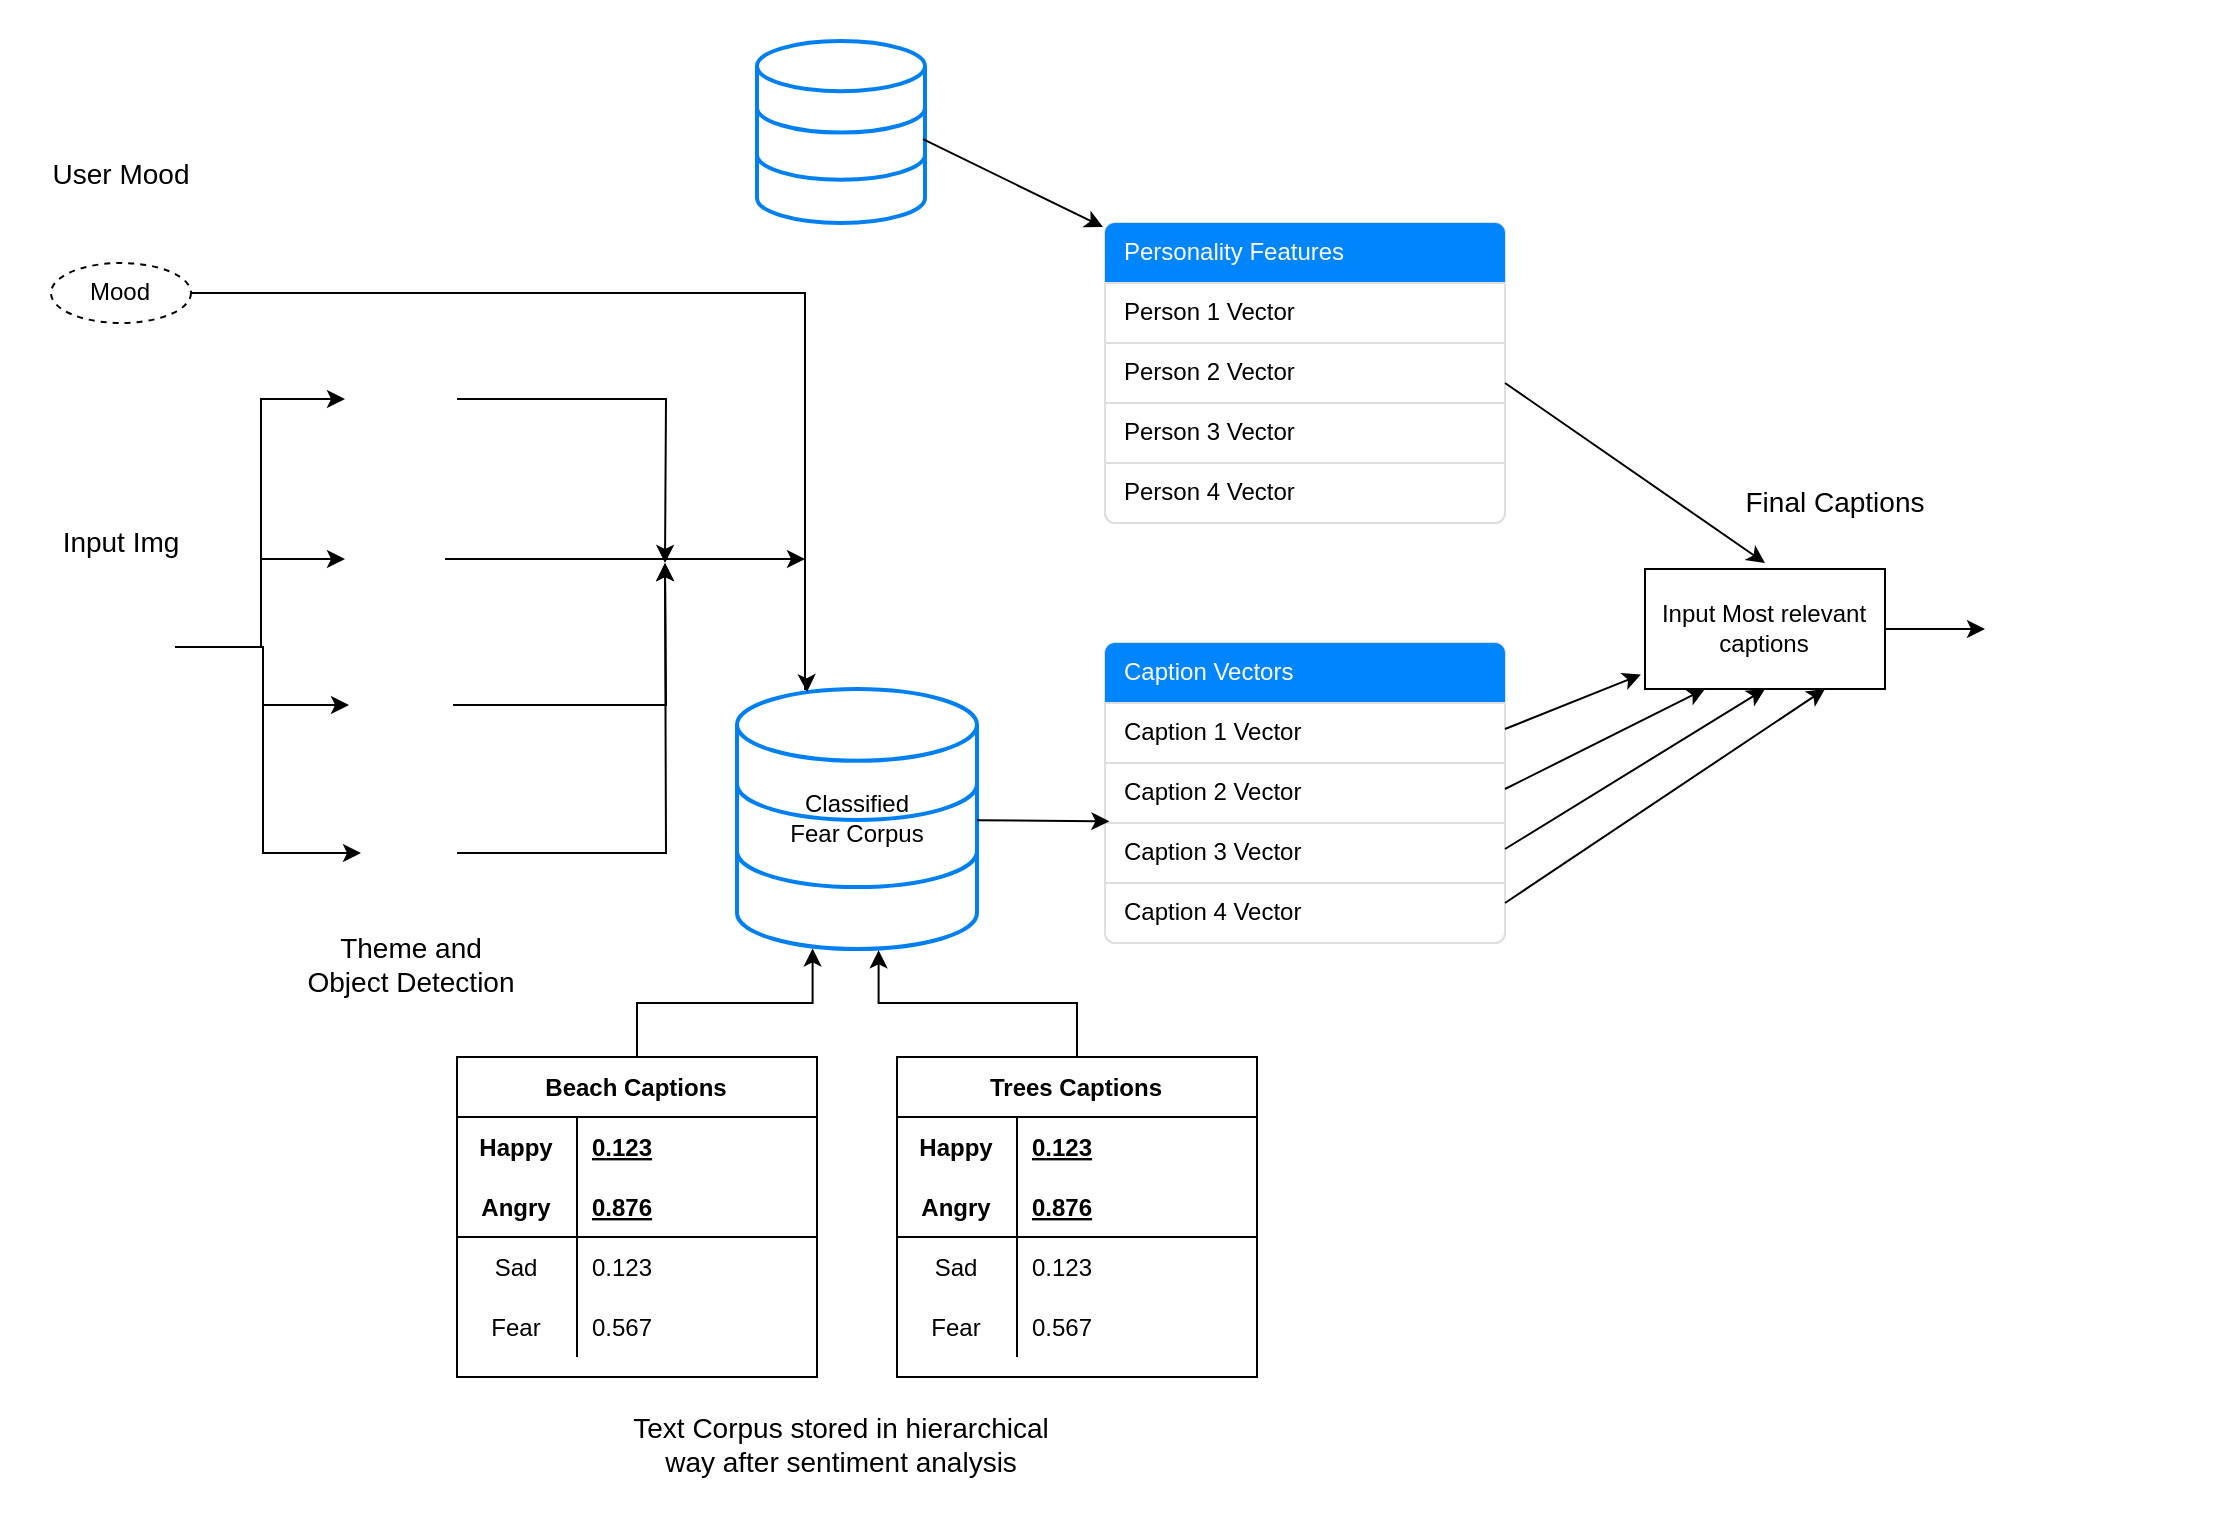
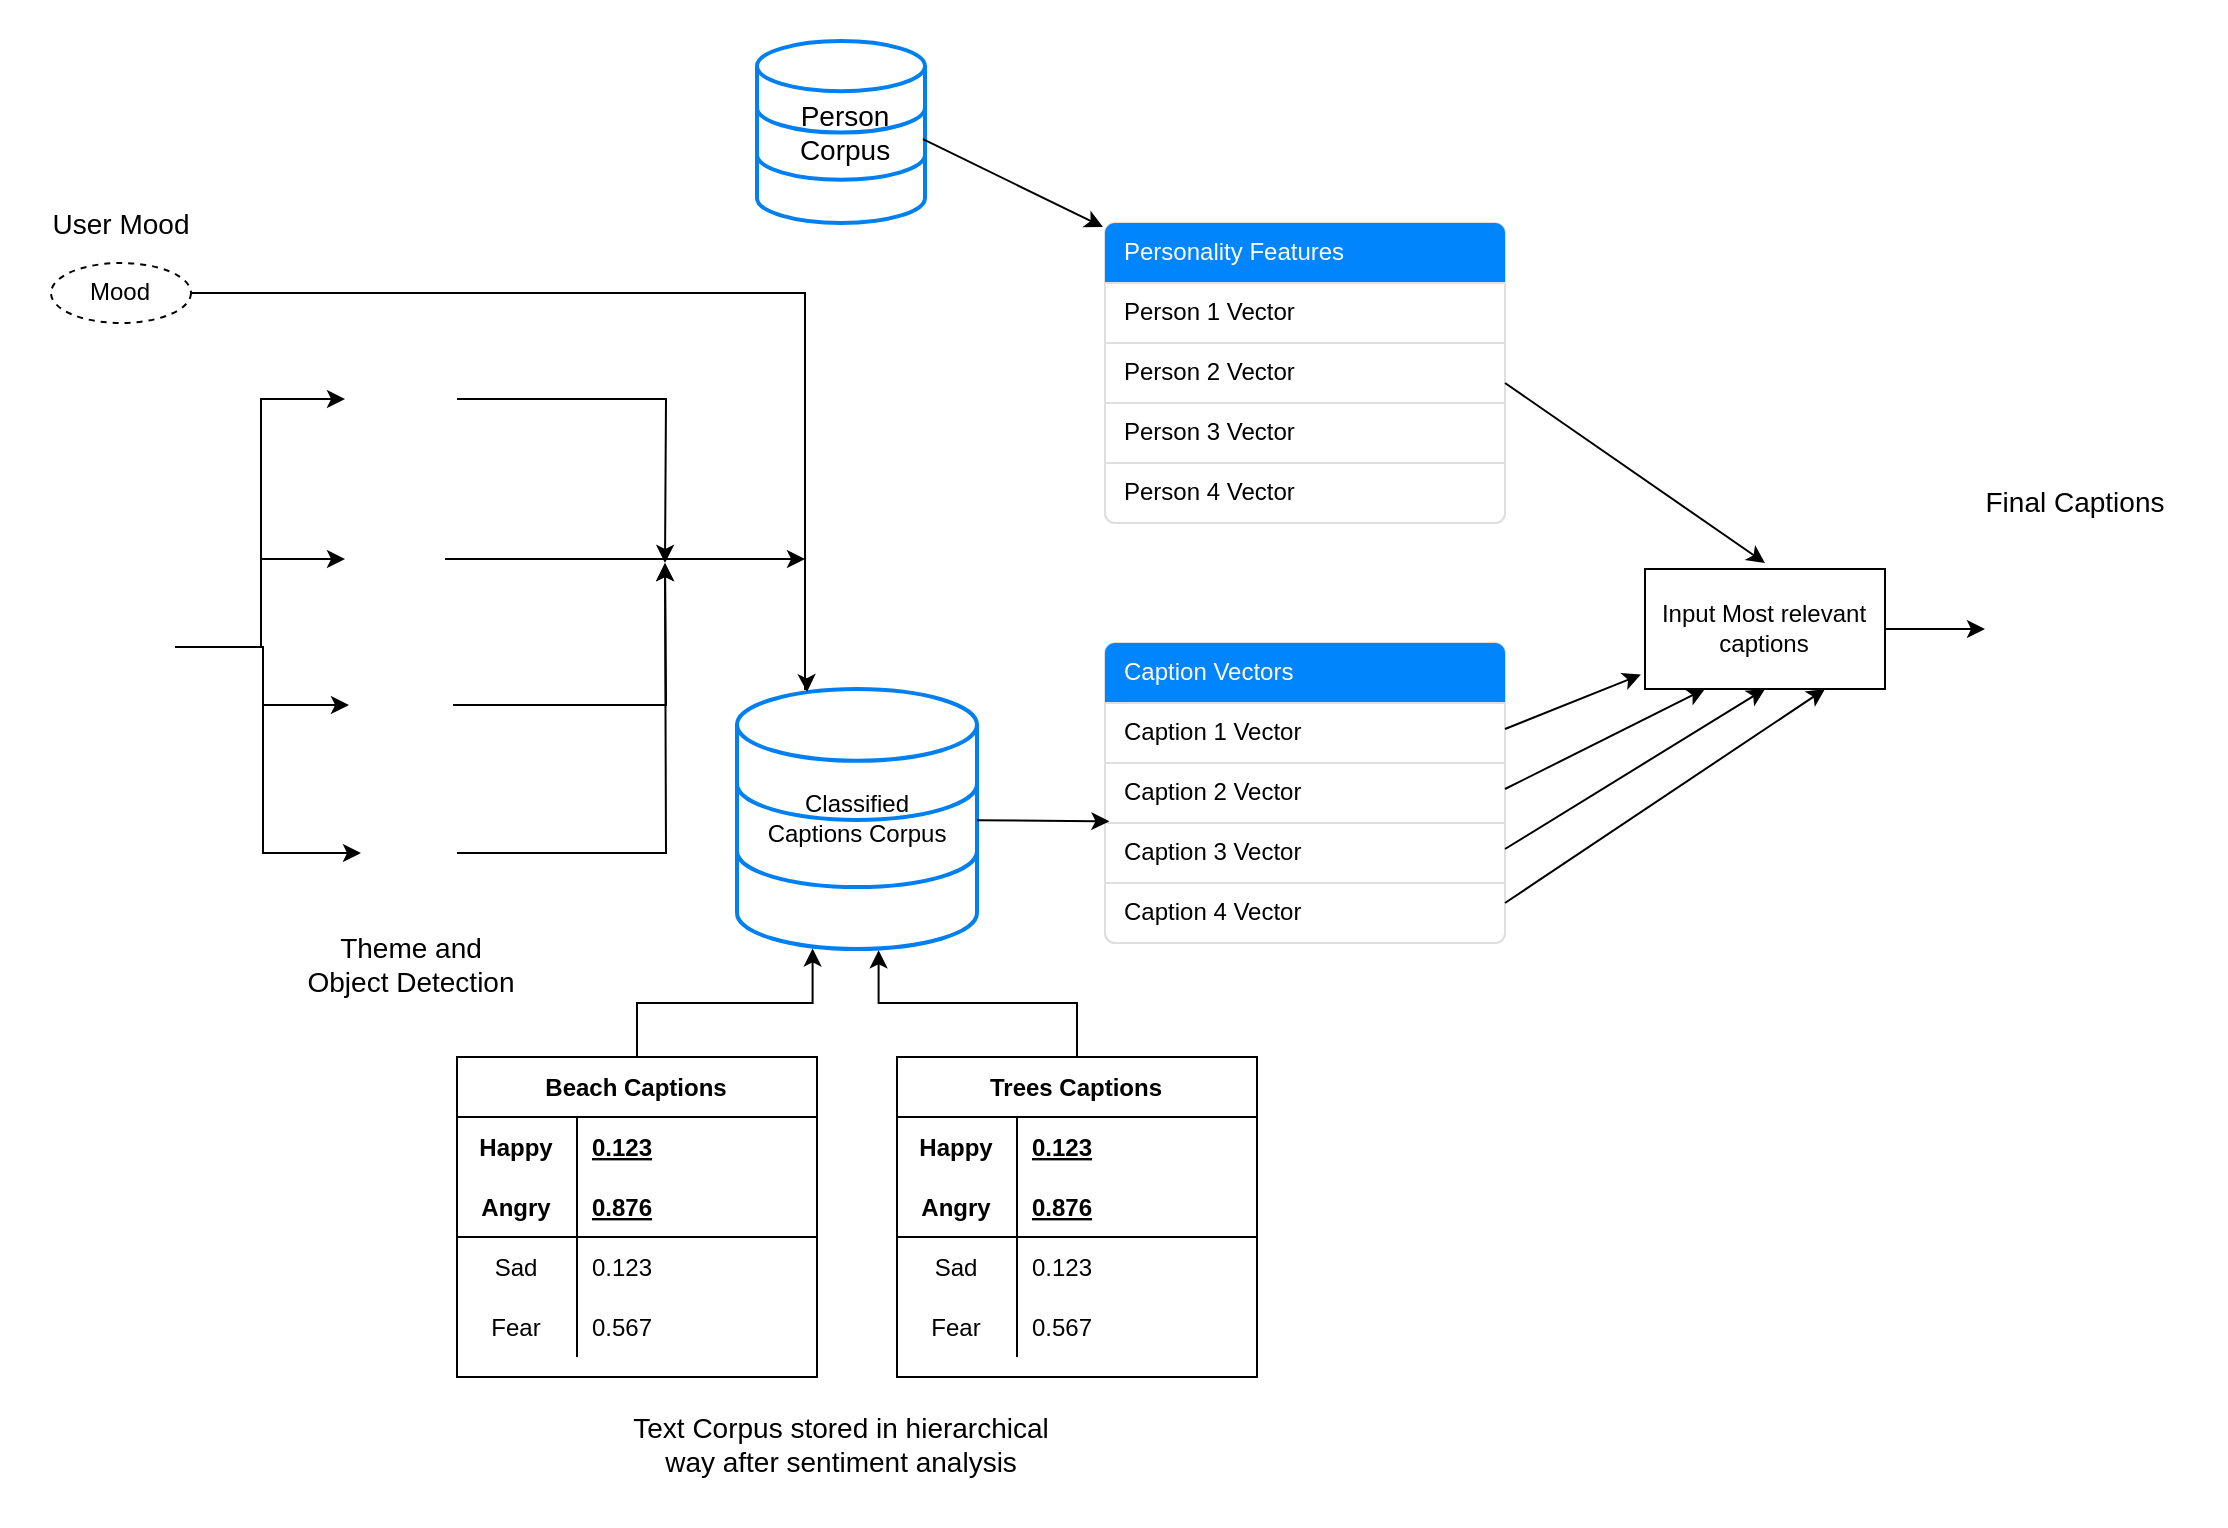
node "Person Corpus": added
node "User Mood": moved (121, 175) -> (121, 225)
node "Final Captions": moved (1835, 503) -> (2075, 503)
node "Input Img": removed
node "Classified Fear Corpus": label "Classified Fear Corpus" -> "Classified Captions Corpus"
